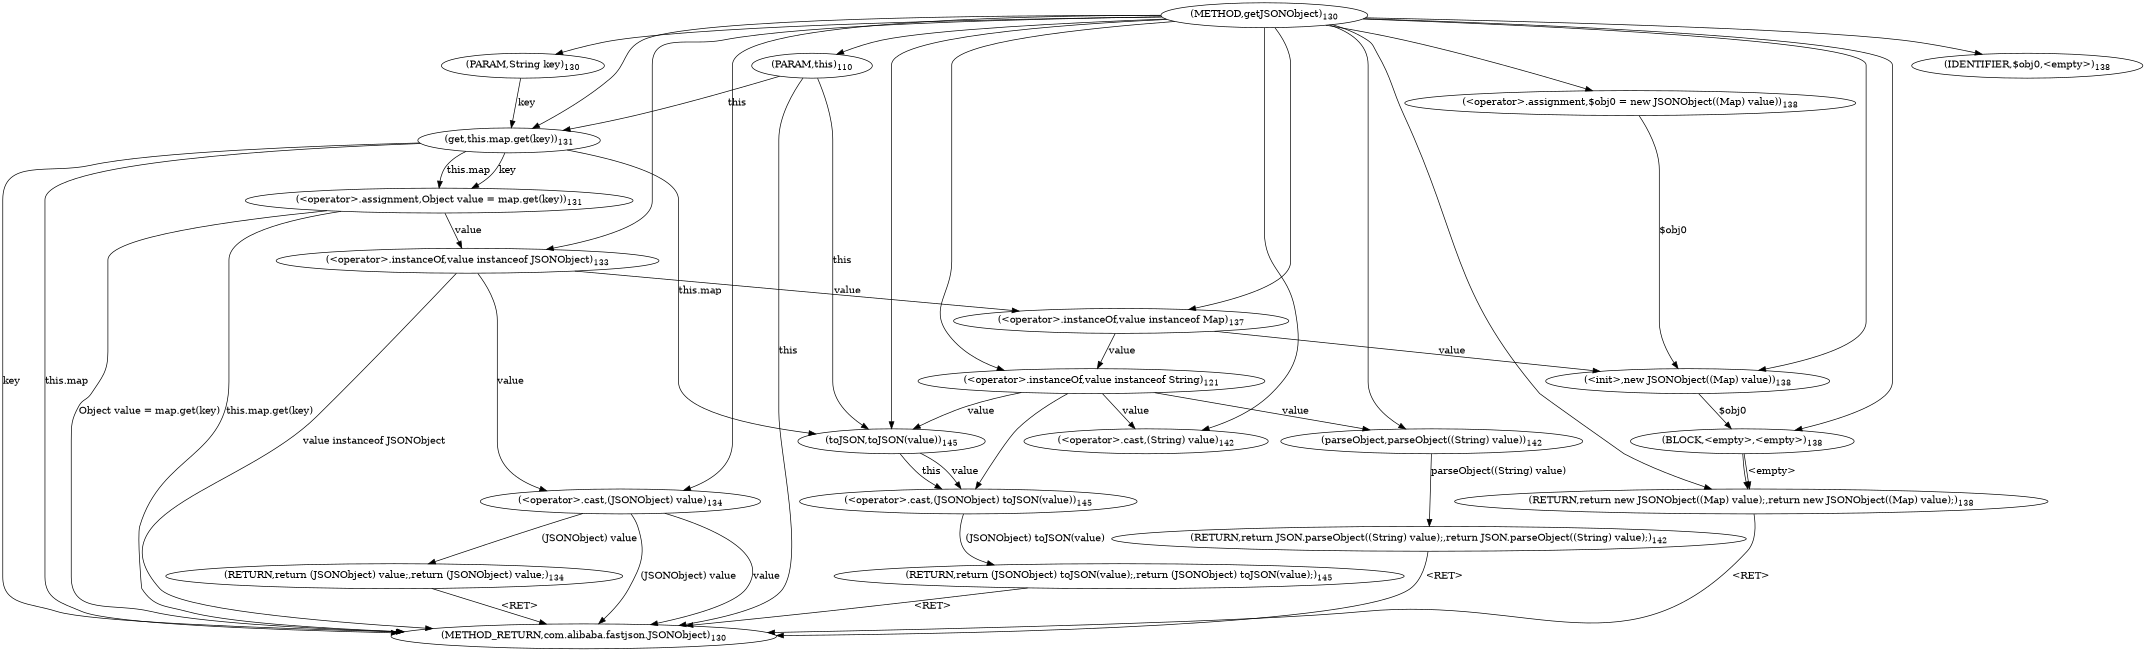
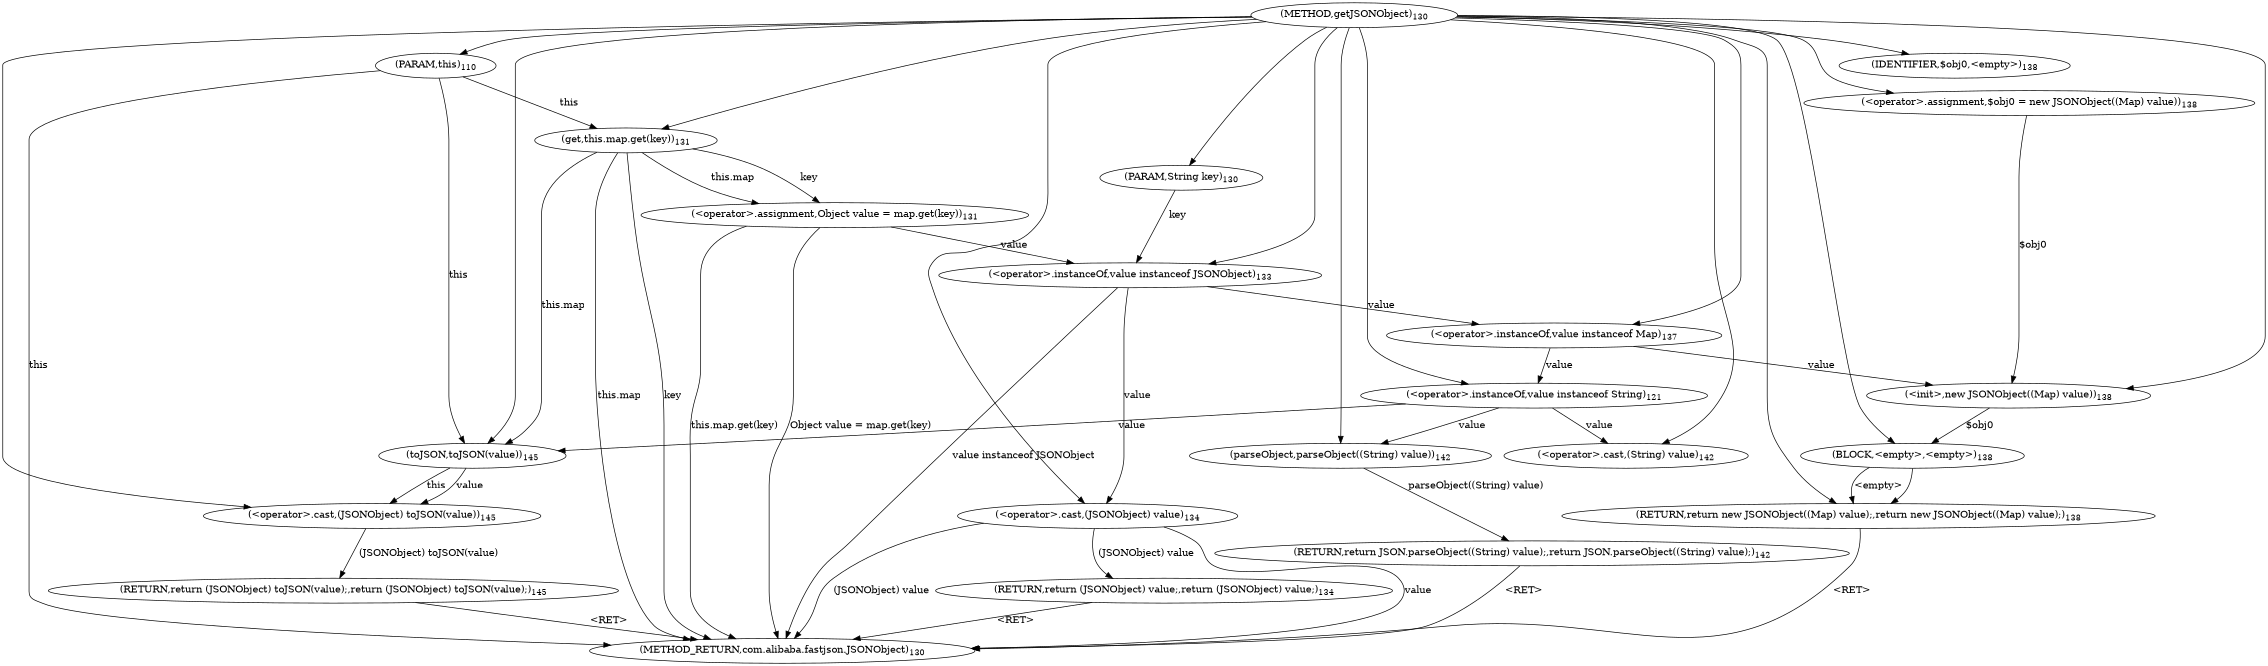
edge "(PARAM,String key)" -> "(get,this.map.get(key))": now "(PARAM,String key)" -> "(<operator>.instanceOf,value instanceof JSONObject)"
edge "(<operator>.instanceOf,value instanceof String)" -> "(<operator>.cast,(JSONObject) toJSON(value))": now "(METHOD,getJSONObject)" -> "(<operator>.cast,(JSONObject) toJSON(value))"
